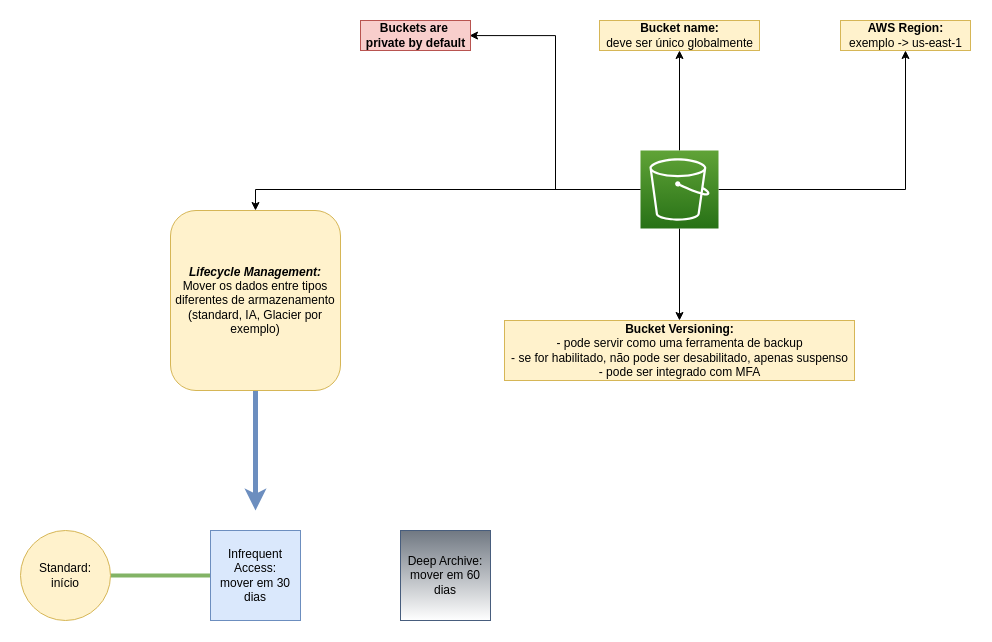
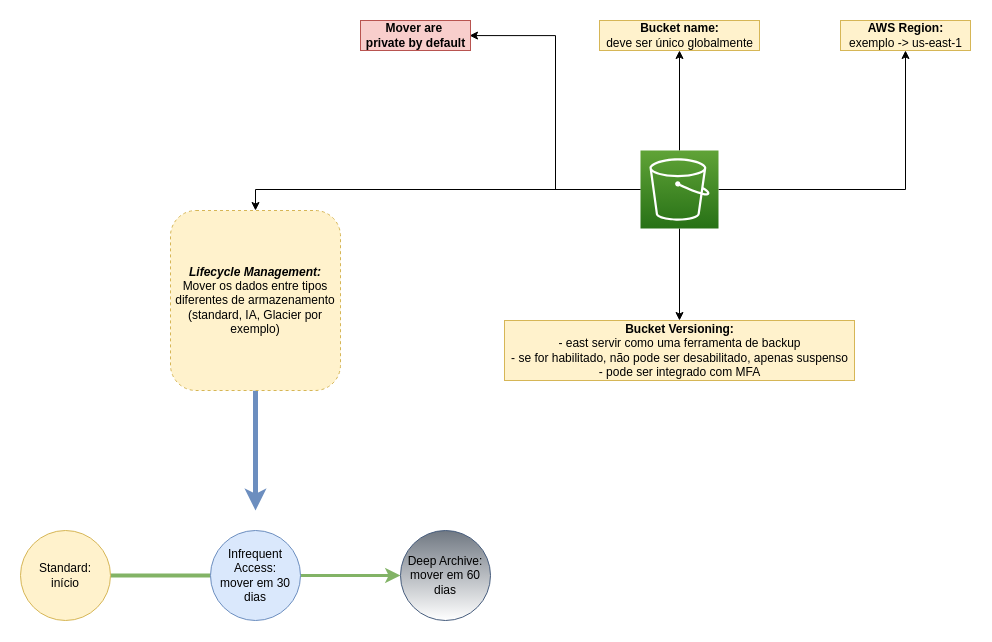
node "Buckets are private by default": label "Buckets are private by default" -> "Mover are private by default"
node "Lifecycle Management: Mover os dados entre tipos diferentes de armazenamento (standard, IA, Glacier por exemplo)": style solid -> dashed
node "Bucket Versioning: - pode servir como uma ferramenta de backup - se for habilitado, não pode ser desabilitado, apenas suspenso - pode ser integrado com MFA": label "Bucket Versioning: - pode servir como uma ferramenta de backup - se for habilitado, não pode ser desabilitado, apenas suspenso - pode ser integrado com MFA" -> "Bucket Versioning: - east servir como uma ferramenta de backup - se for habilitado, não pode ser desabilitado, apenas suspenso - pode ser integrado com MFA"
node "Infrequent Access: mover em 30 dias": shape rectangle -> ellipse
edge "Infrequent Access: mover em 30 dias" -> "Deep Archive: mover em 60 dias": added
node "Deep Archive: mover em 60 dias": shape rectangle -> ellipse
